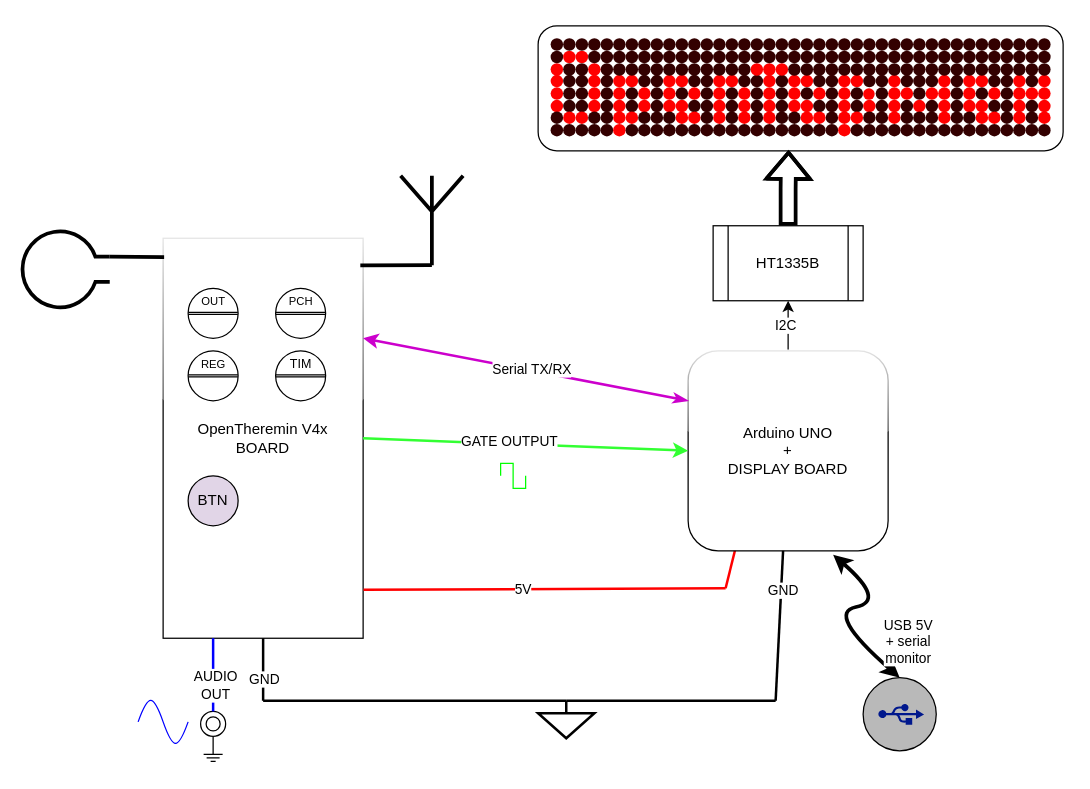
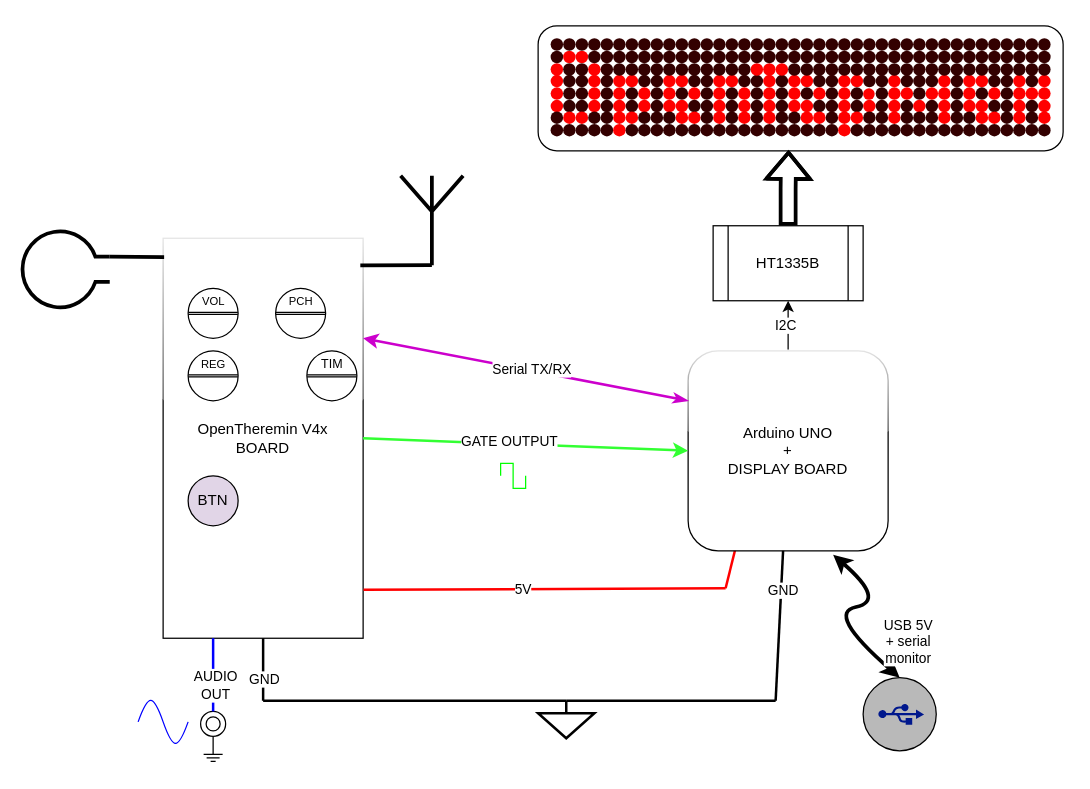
node "OUT": label "OUT" -> "VOL"
node "TIM": moved (301, 376) -> (332, 376)
